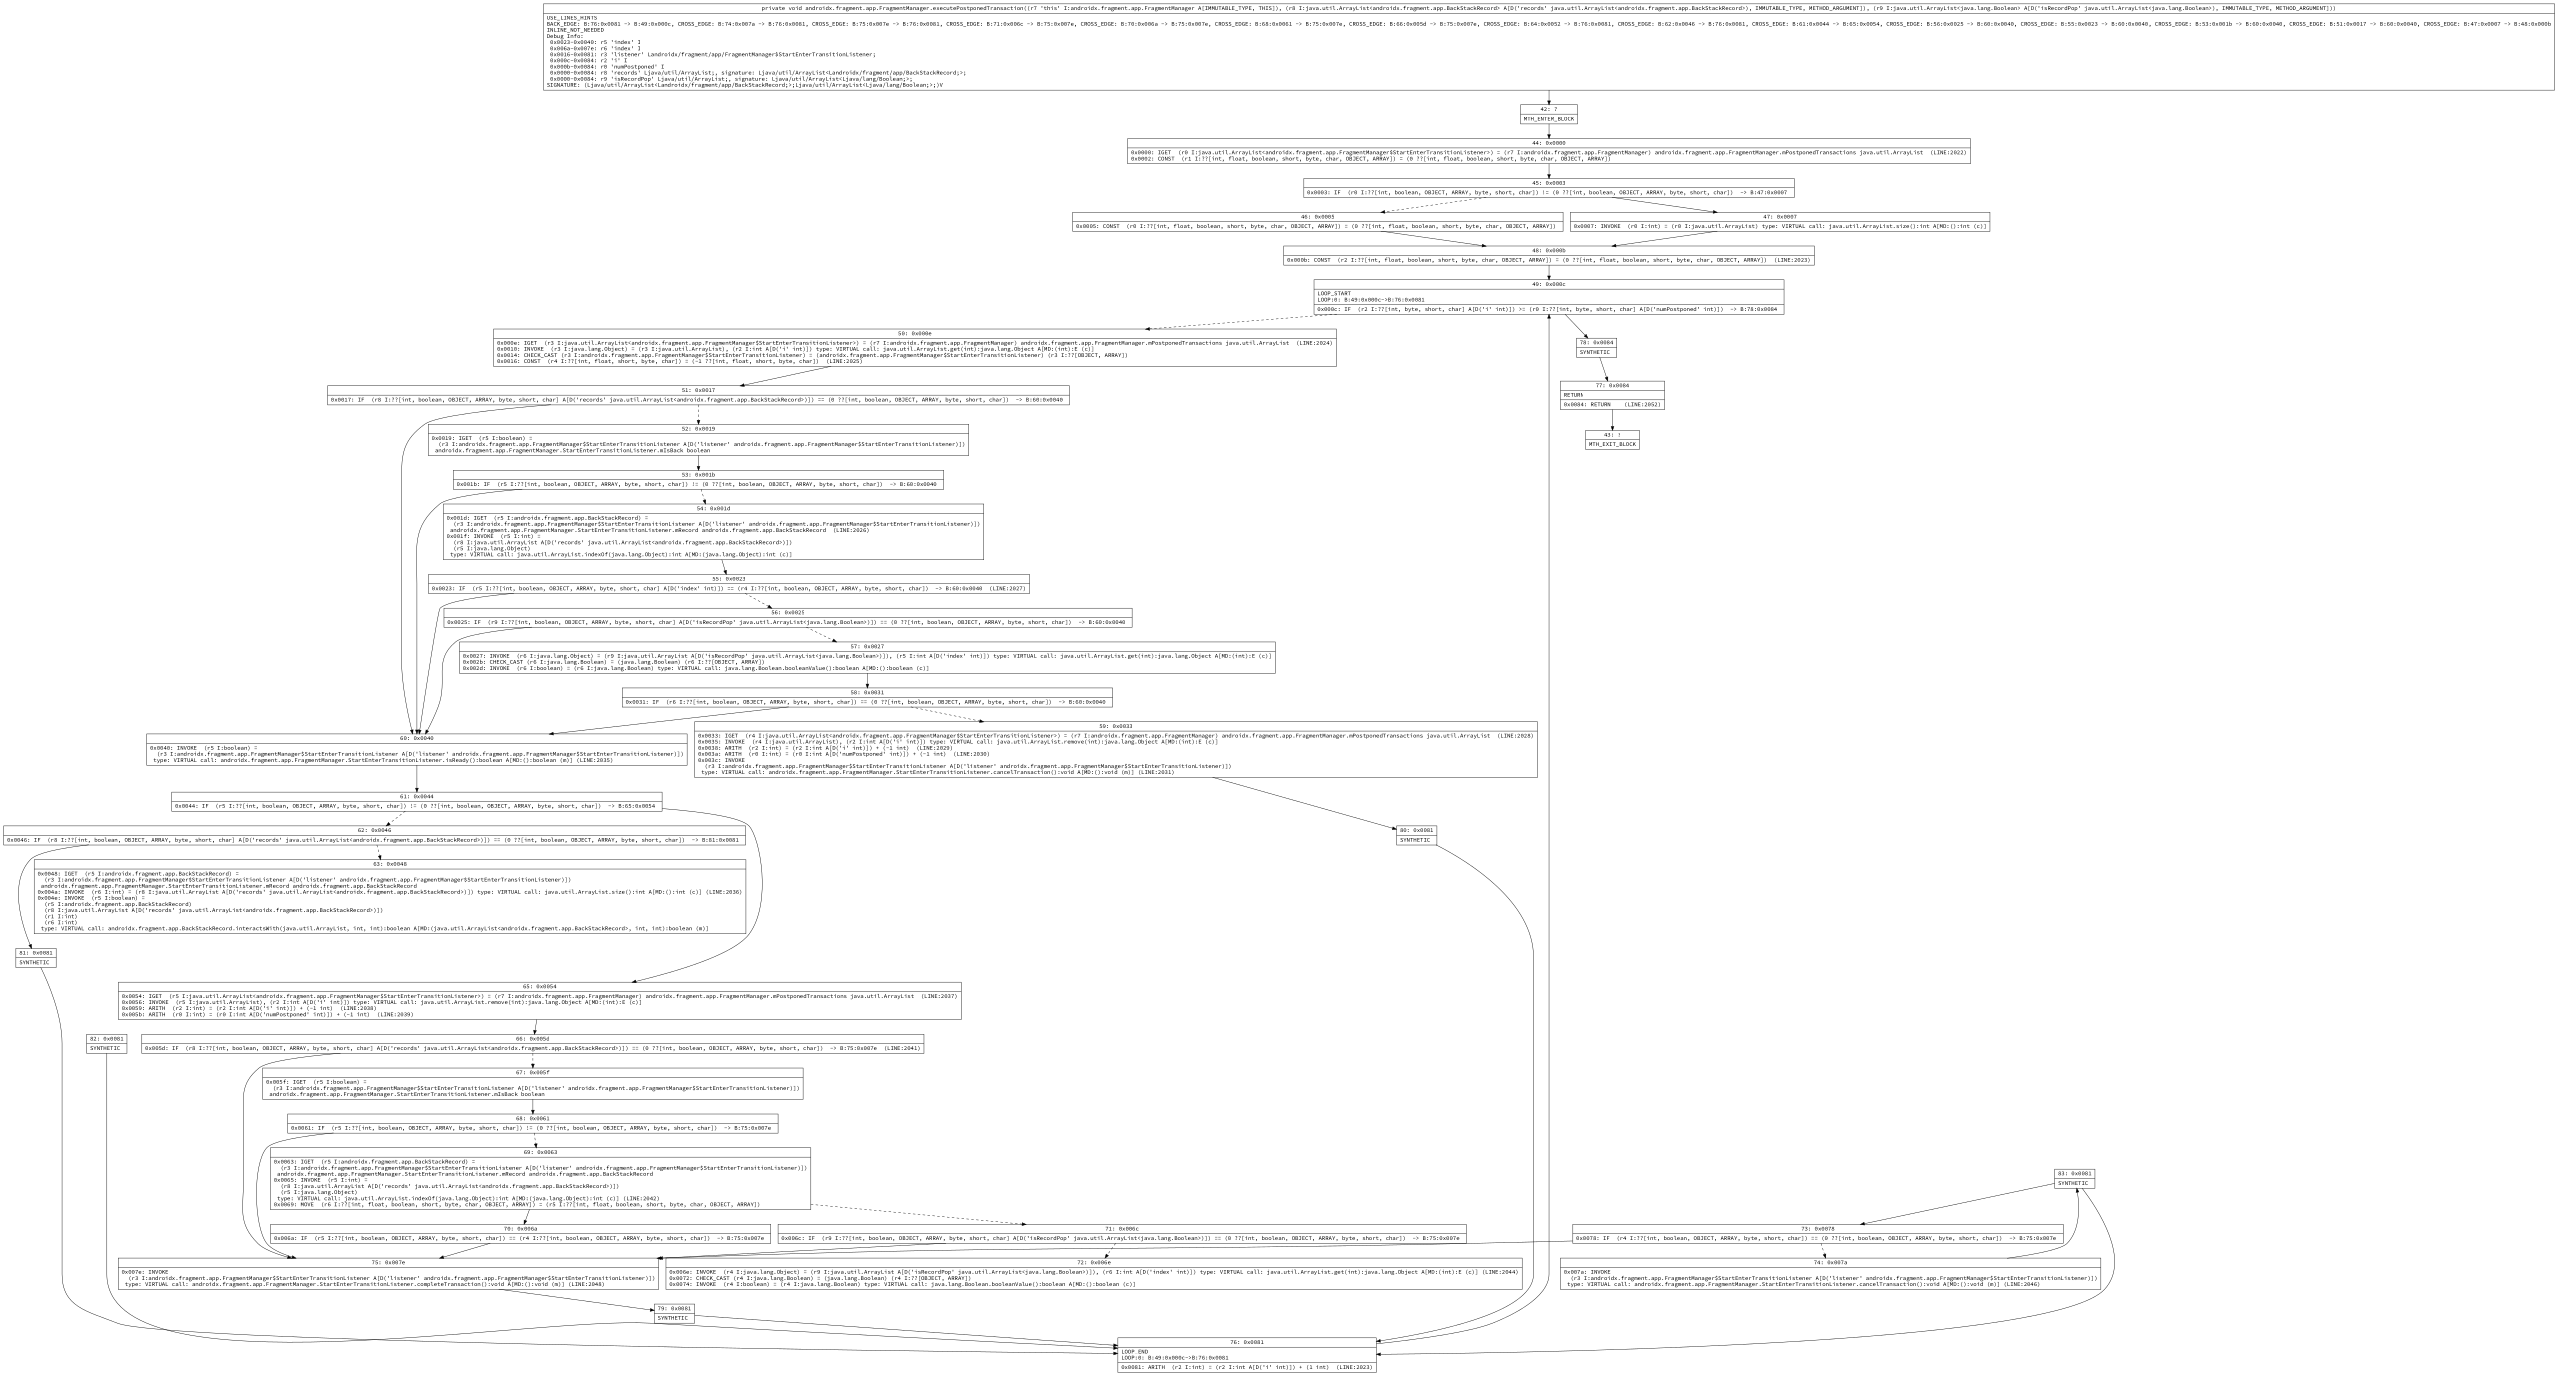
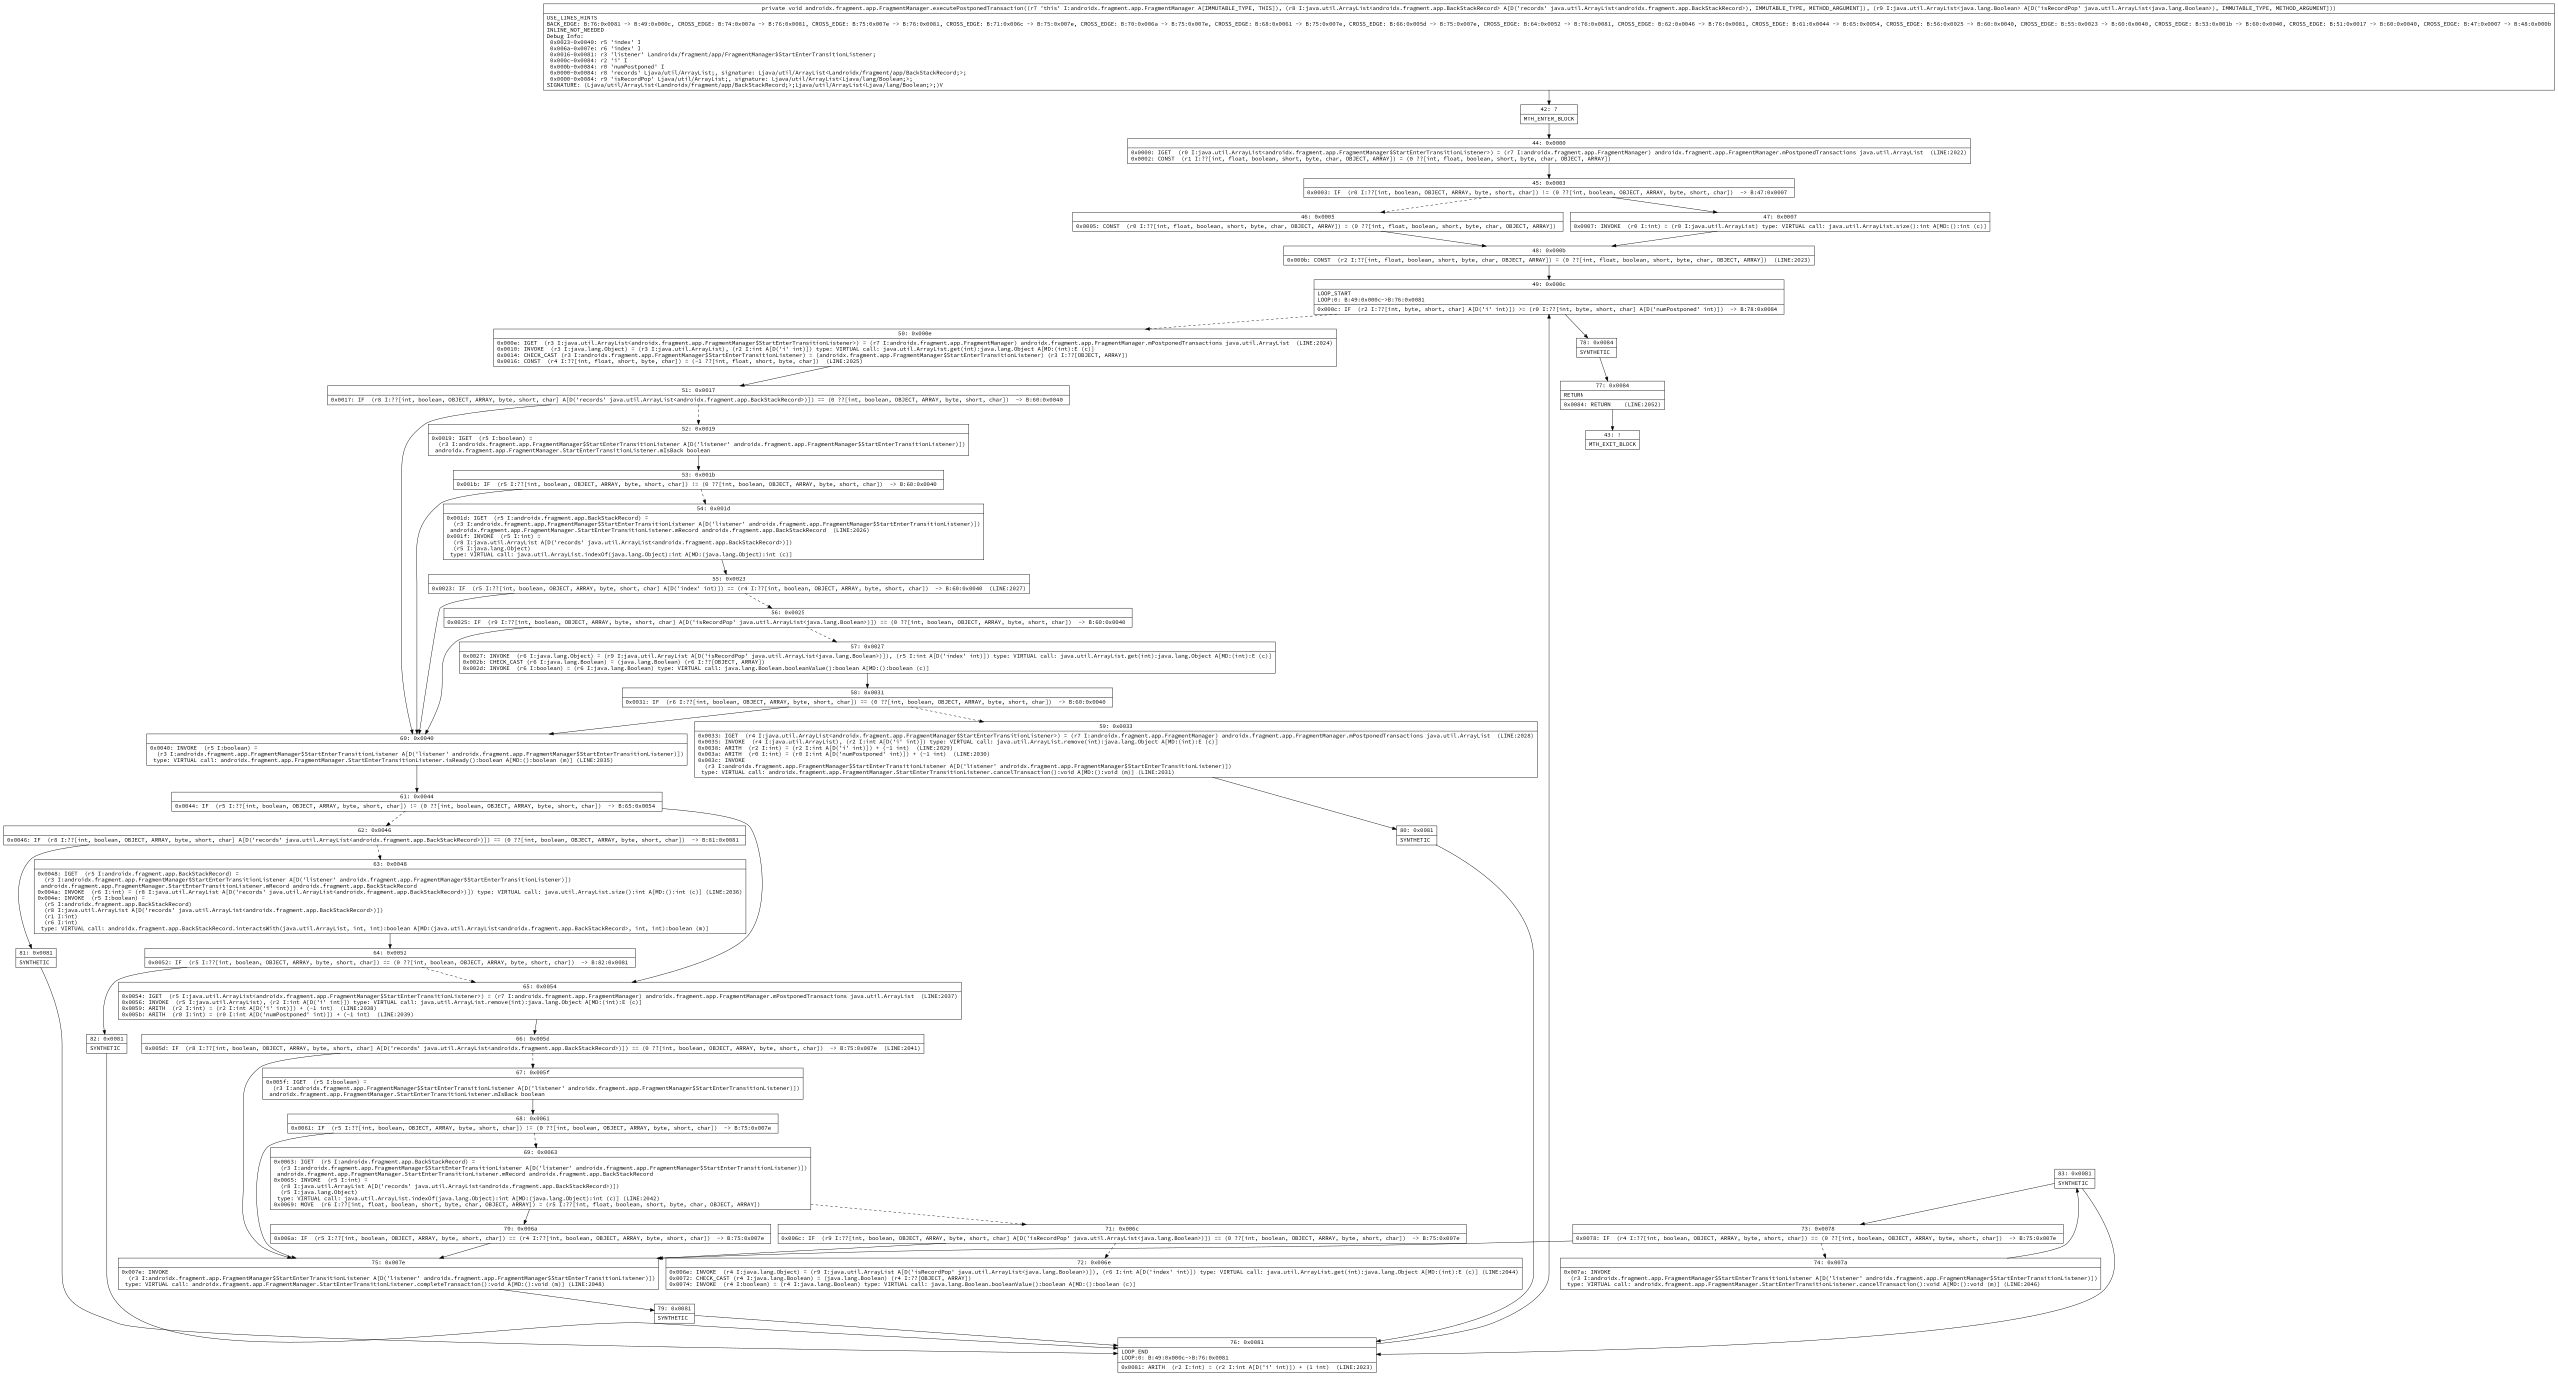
node "64: 0x0052": added
